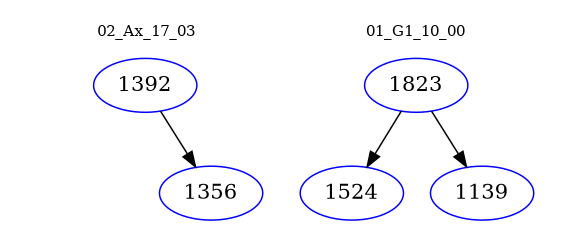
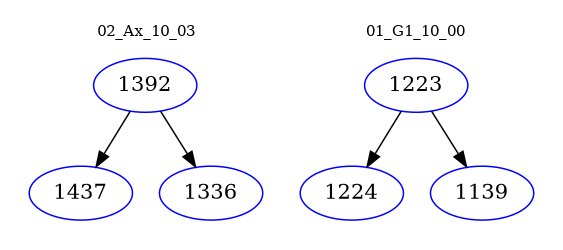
cluster "02_Ax_17_03": label "02_Ax_17_03" -> "02_Ax_10_03"
node "1823": label "1823" -> "1223"
node "1437": added
node "1356": label "1356" -> "1336"
node "1524": label "1524" -> "1224"
